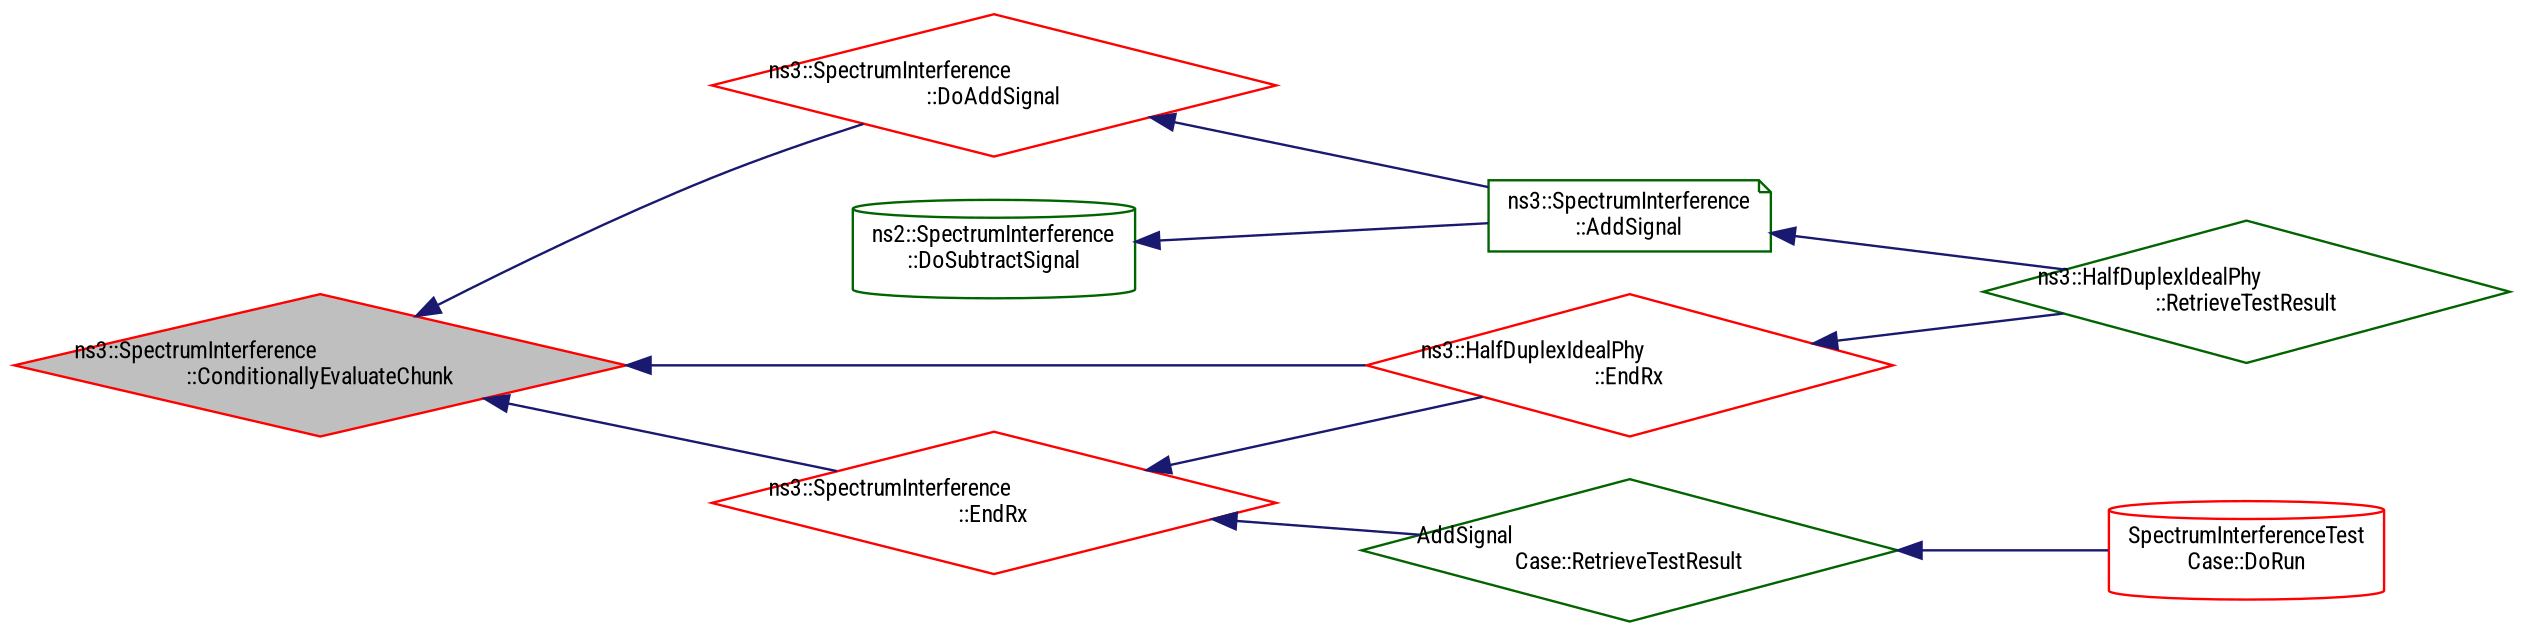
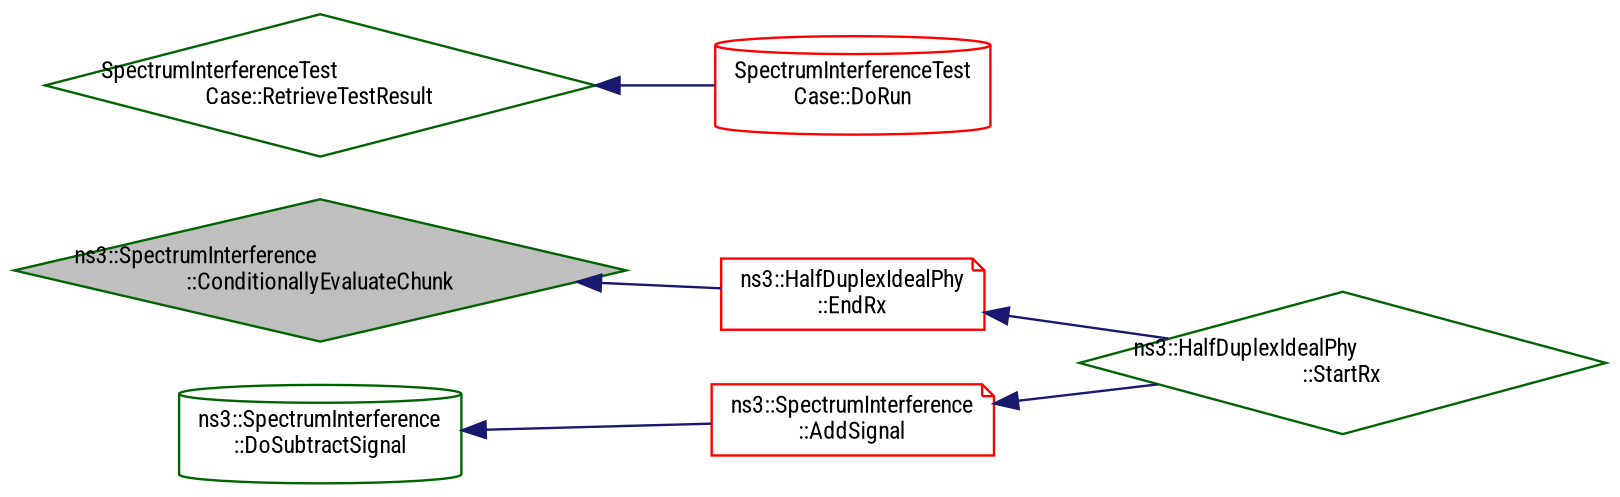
node "ns3::SpectrumInterference ::DoAddSignal": removed
node "ns3::SpectrumInterference ::AddSignal": color darkgreen -> red
node "ns2::SpectrumInterference ::DoSubtractSignal": label "ns2::SpectrumInterference ::DoSubtractSignal" -> "ns3::SpectrumInterference ::DoSubtractSignal"
node "ns3::HalfDuplexIdealPhy ::RetrieveTestResult": label "ns3::HalfDuplexIdealPhy ::RetrieveTestResult" -> "ns3::HalfDuplexIdealPhy ::StartRx"
node "ns3::SpectrumInterference ::ConditionallyEvaluateChunk": color red -> darkgreen
node "ns3::HalfDuplexIdealPhy ::EndRx": shape diamond -> note
node "ns3::SpectrumInterference ::EndRx": removed
node "AddSignal Case::RetrieveTestResult": label "AddSignal Case::RetrieveTestResult" -> "SpectrumInterferenceTest Case::RetrieveTestResult"
